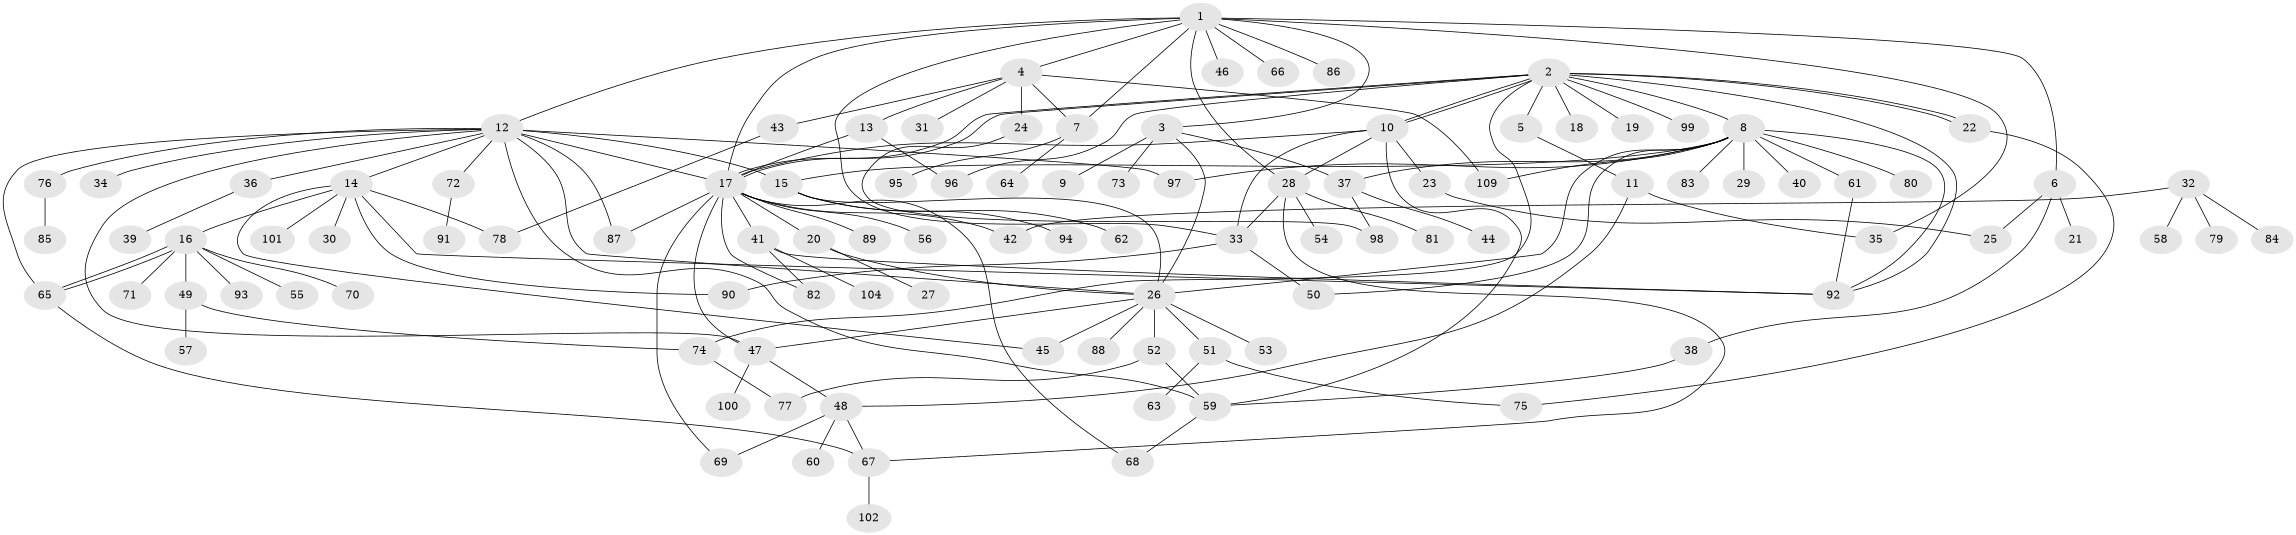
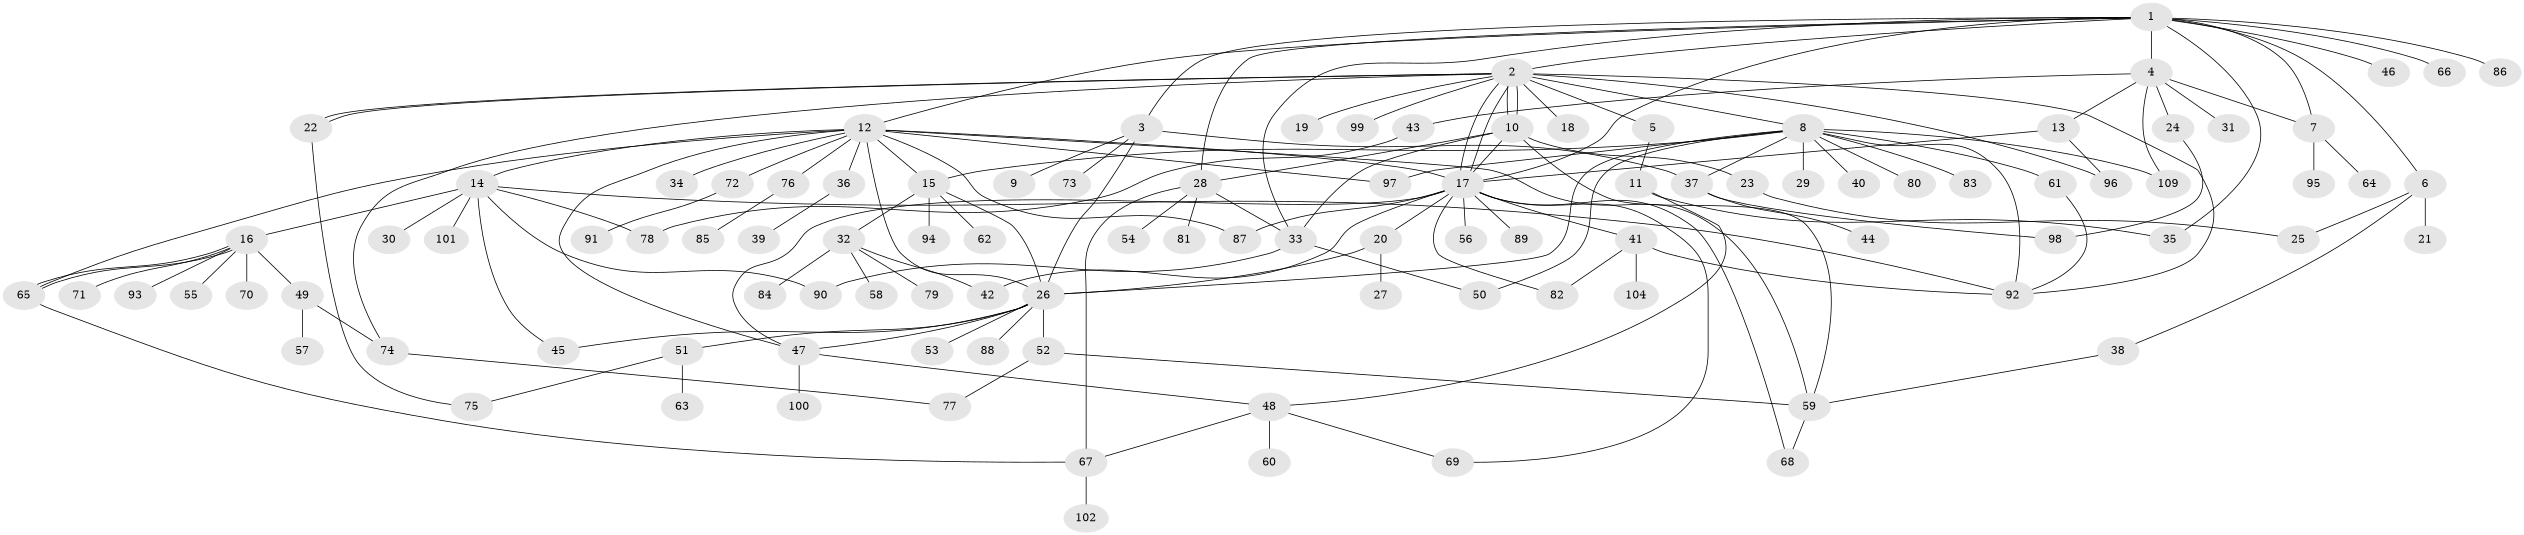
edge "1" -- "2": added
edge "15" -- "32": added
